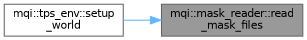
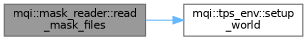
edge "mqi::tps_env::setup _world" -> "mqi::mask_reader::read _mask_files": reversed
